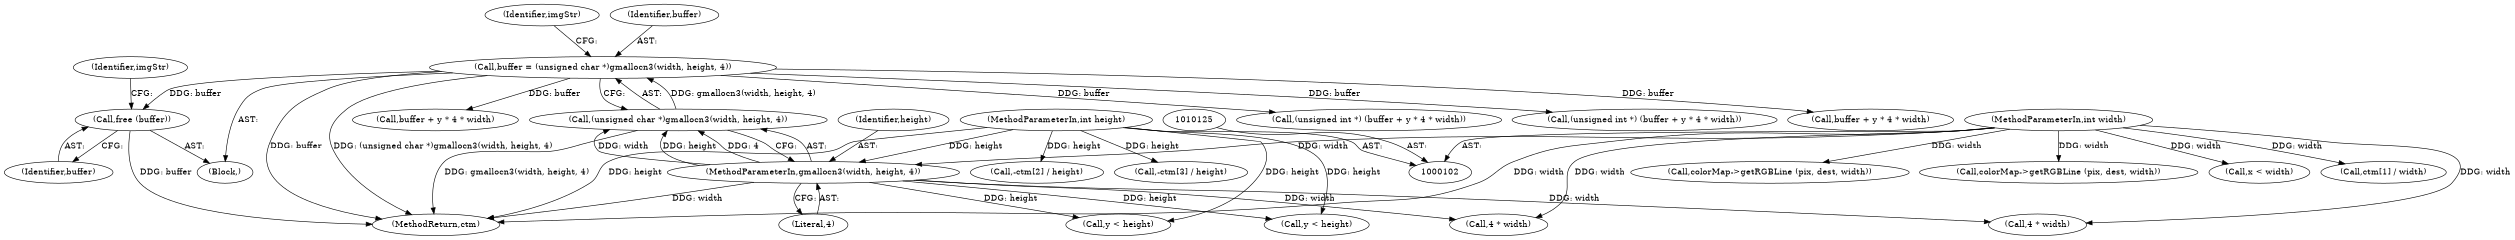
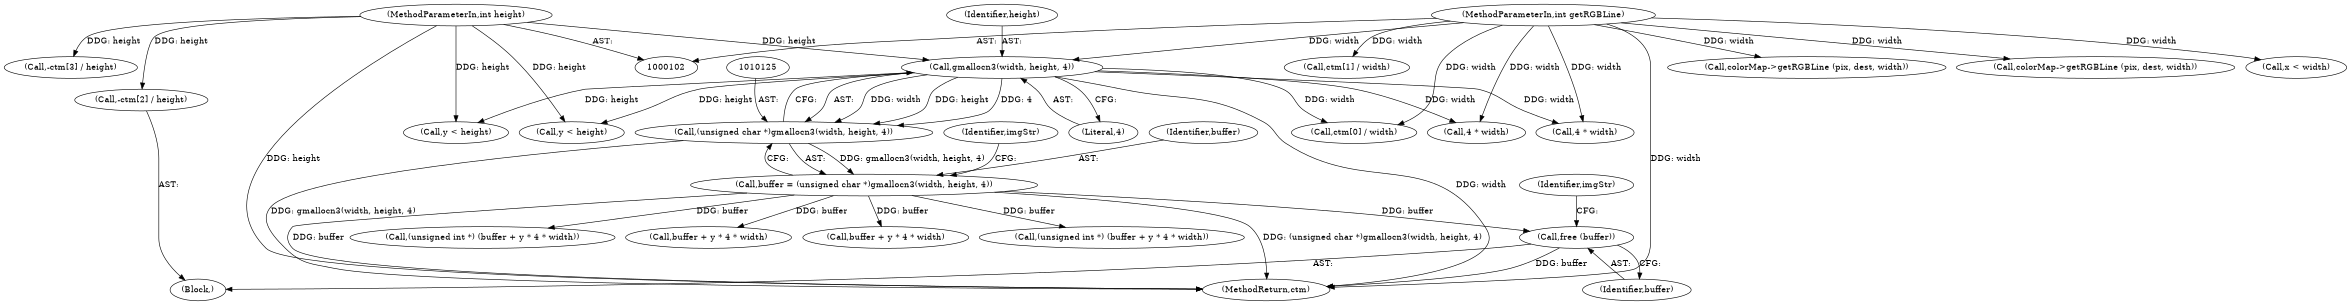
edge "(Call,buffer = (unsigned char *)gmallocn3(width, height, 4))" -> "(Block,)": now "(Call,-ctm[2] / height)" -> "(Block,)"
node "(MethodParameterIn,int width)": label "(MethodParameterIn,int width)" -> "(MethodParameterIn,int getRGBLine)"
edge "1010125" -> "1000102": now "1010125" -> "(Call,(unsigned char *)gmallocn3(width, height, 4))"
node "(Call,ctm[0] / width)": added
node "(MethodParameterIn,gmallocn3(width, height, 4))": label "(MethodParameterIn,gmallocn3(width, height, 4))" -> "(Call,gmallocn3(width, height, 4))"
